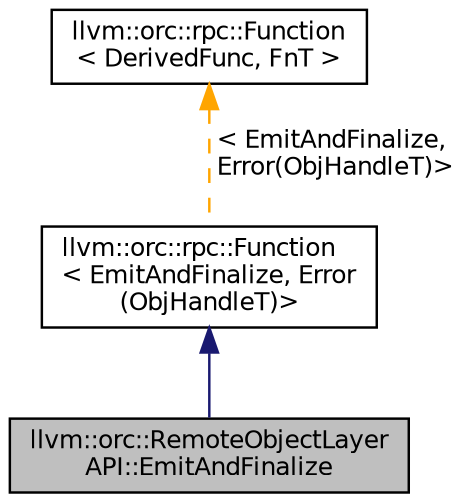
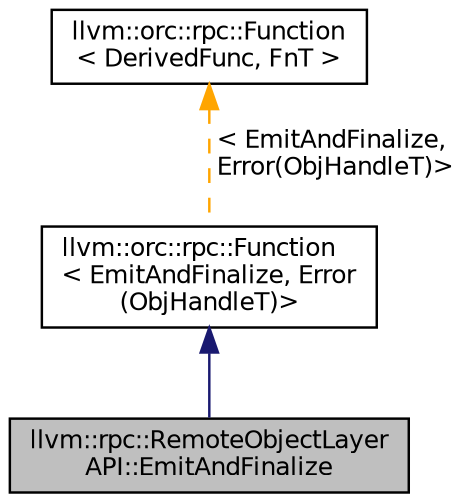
node "llvm::orc::RemoteObjectLayer API::EmitAndFinalize": label "llvm::orc::RemoteObjectLayer API::EmitAndFinalize" -> "llvm::rpc::RemoteObjectLayer API::EmitAndFinalize"
